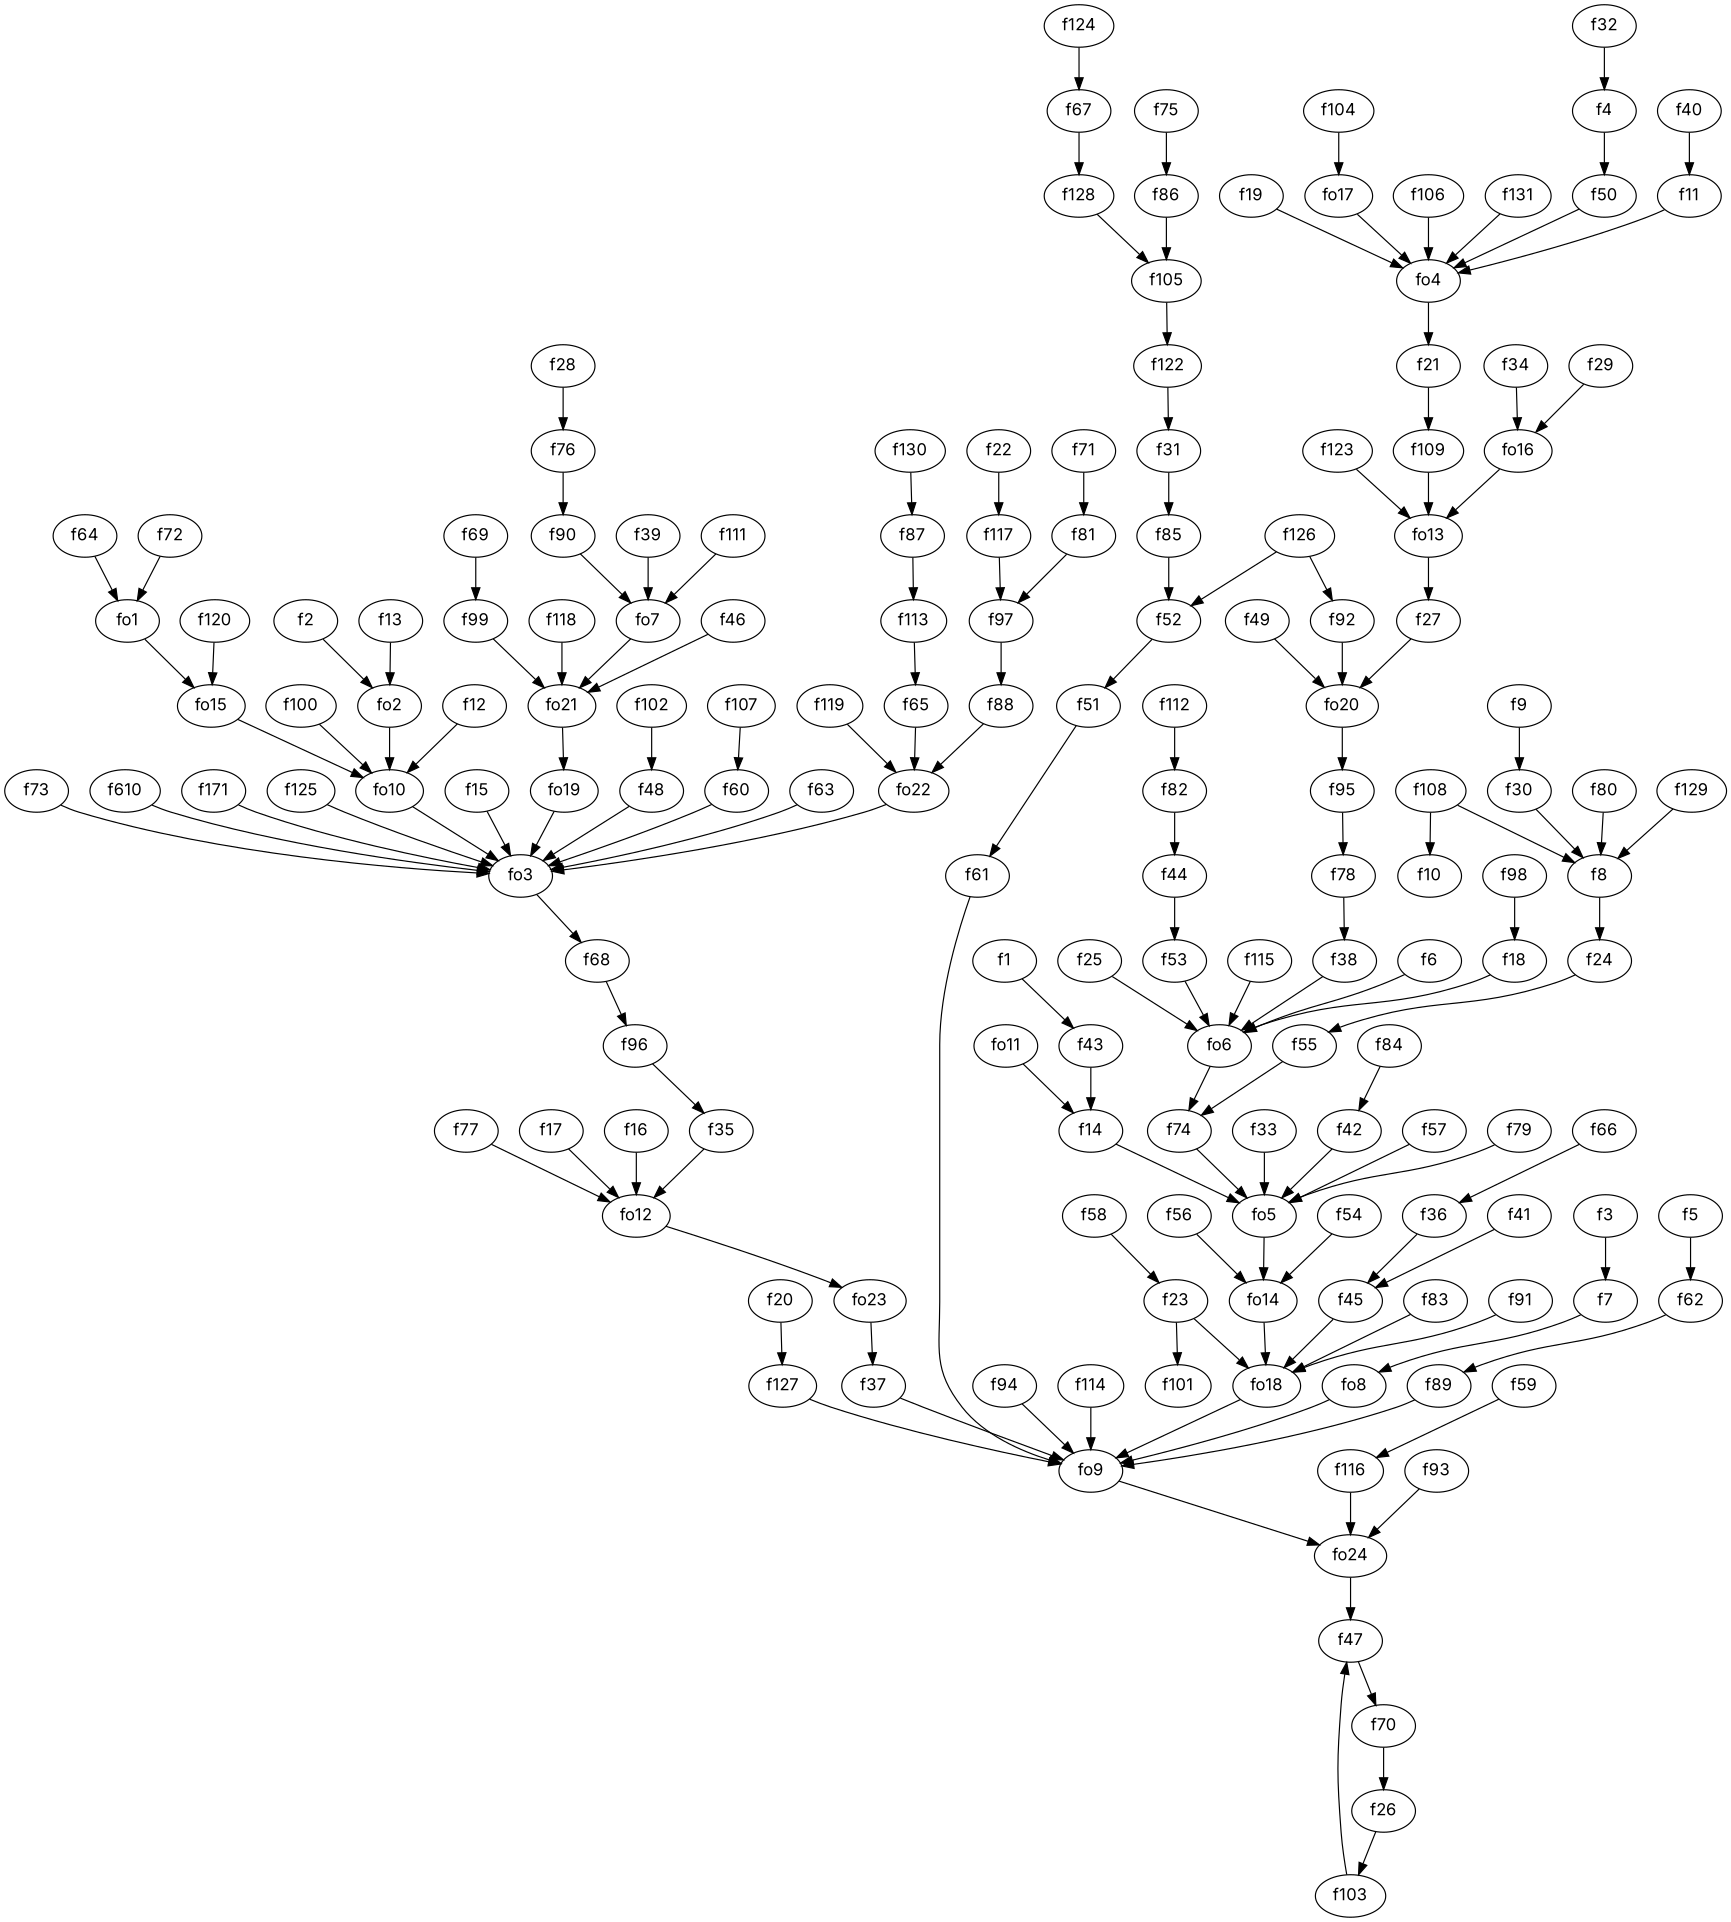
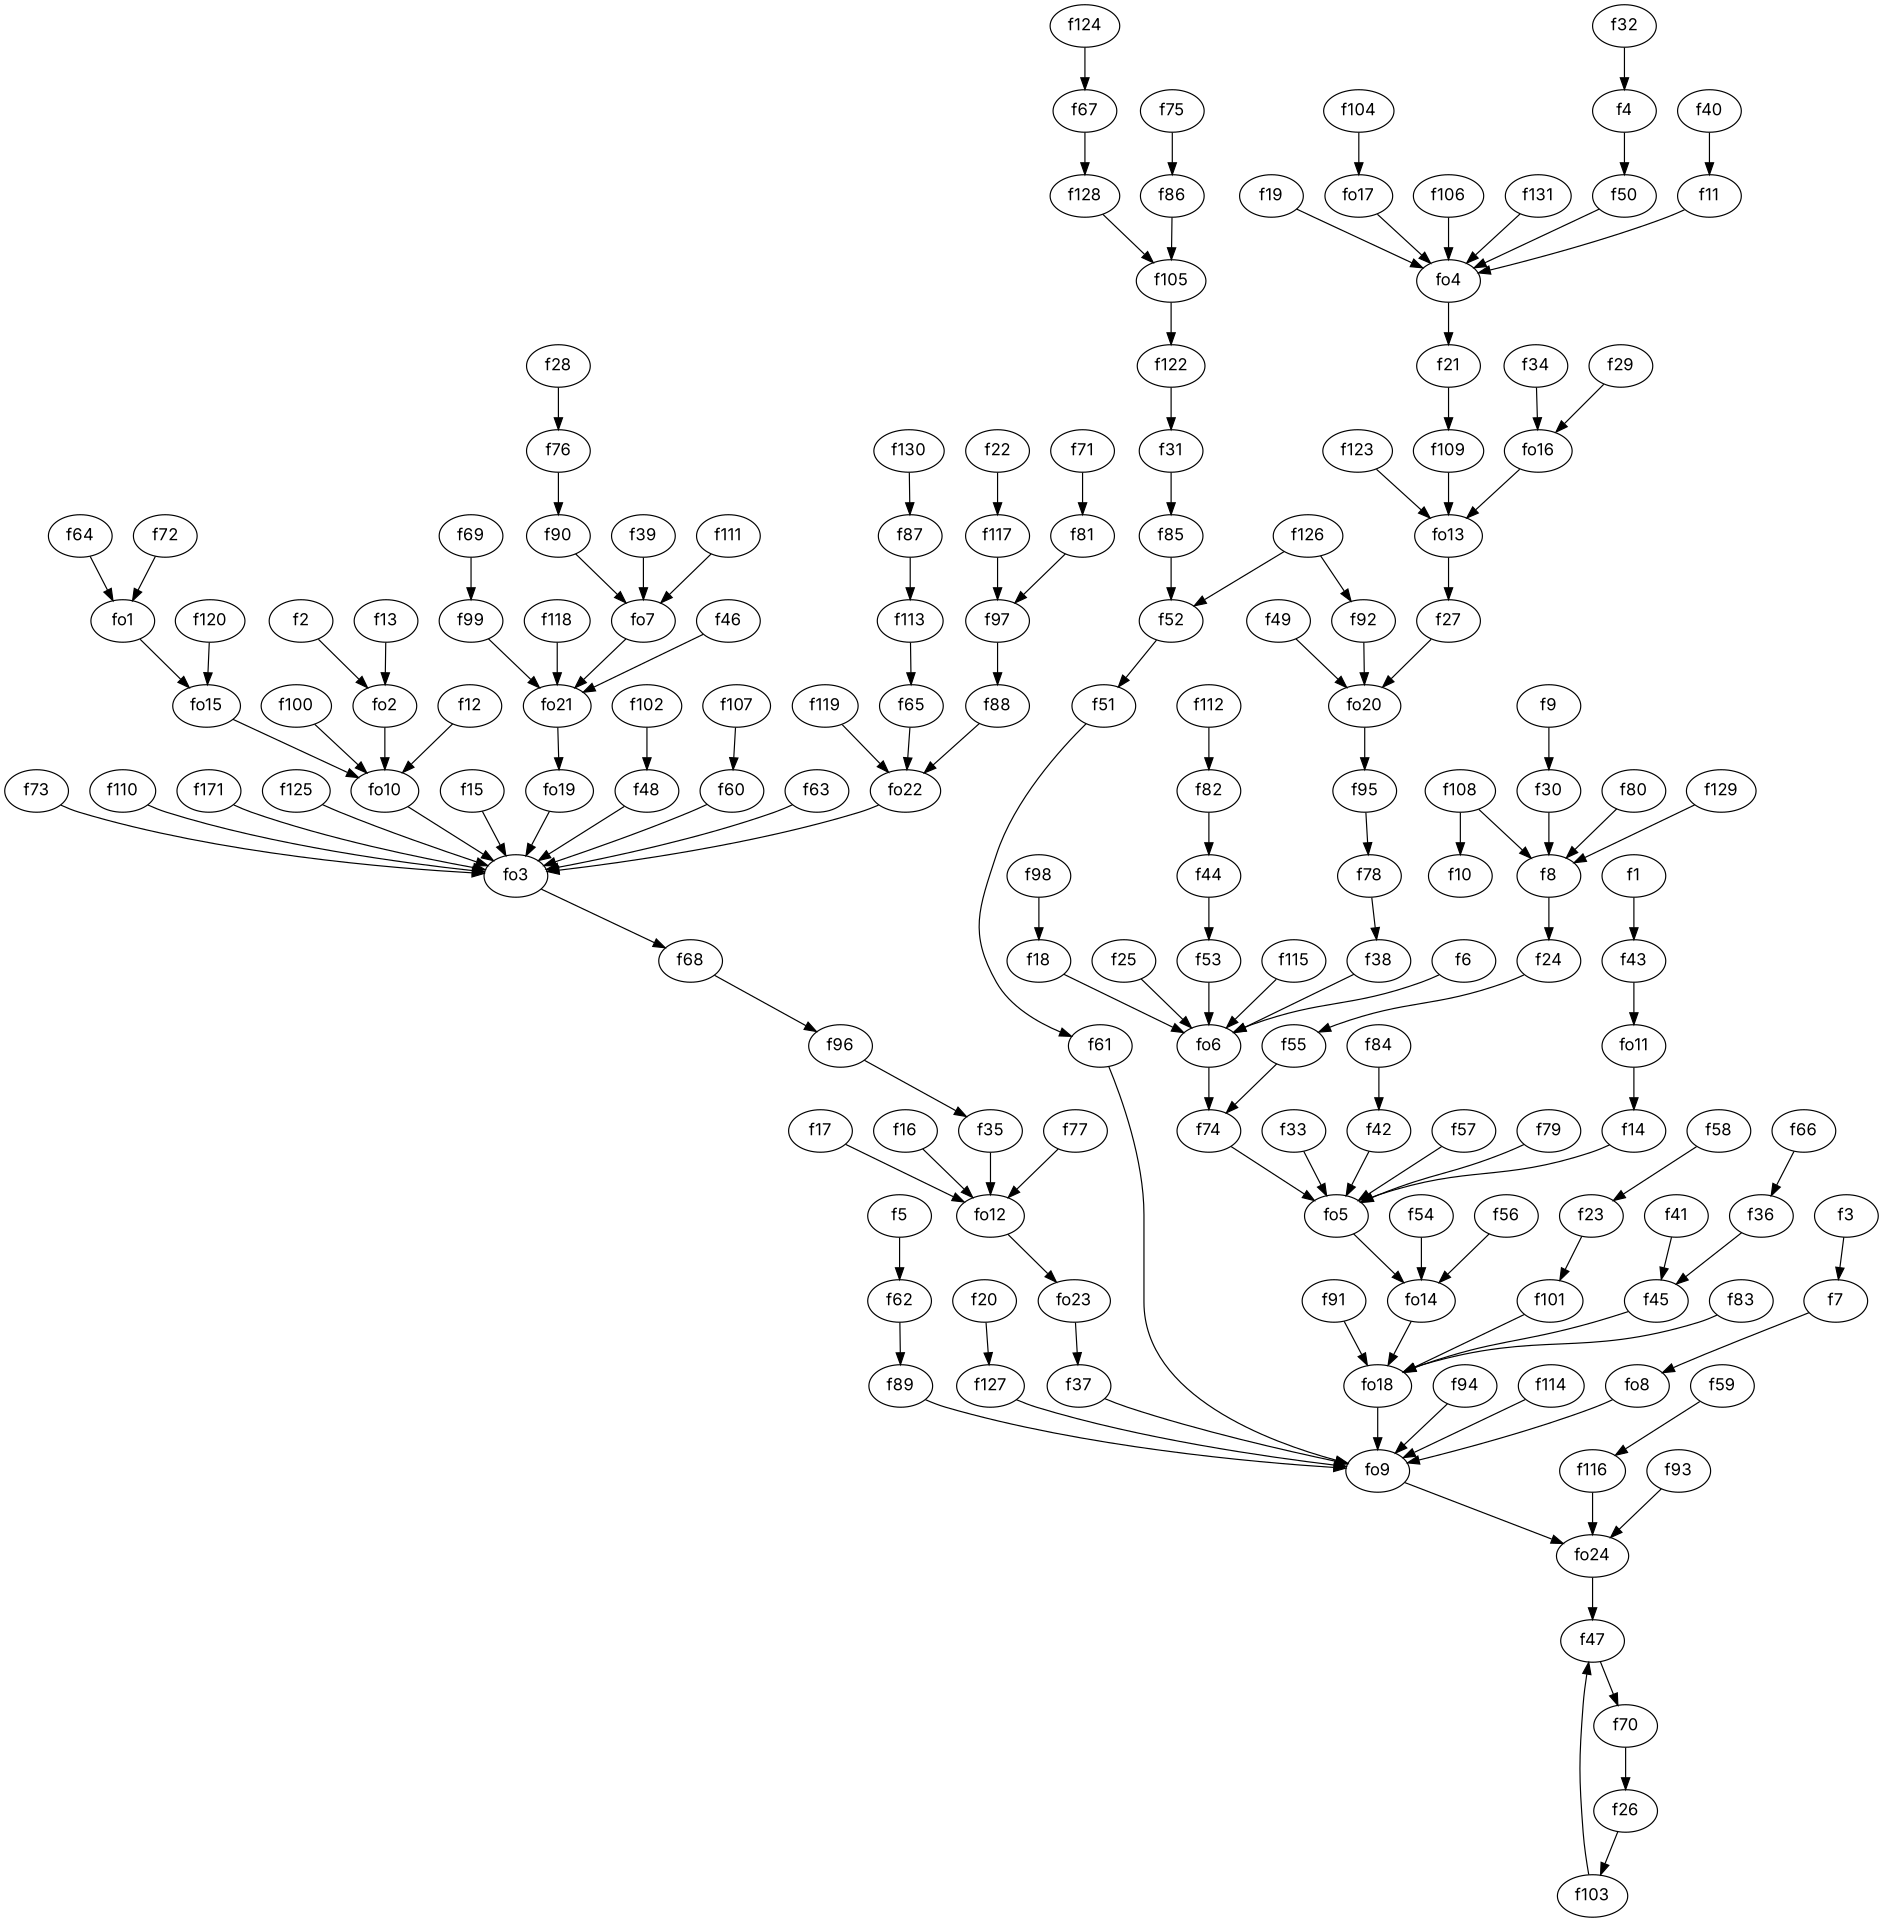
node "f610": label "f610" -> "f110"
edge "f43" -> "f14": now "f43" -> "fo11"
edge "f23" -> "fo18": now "f101" -> "fo18"
